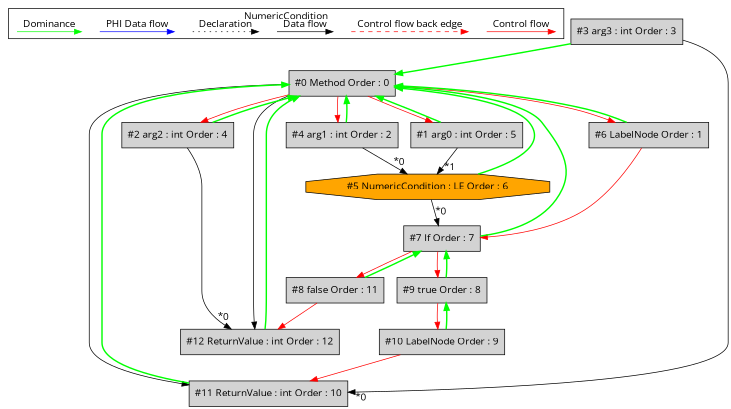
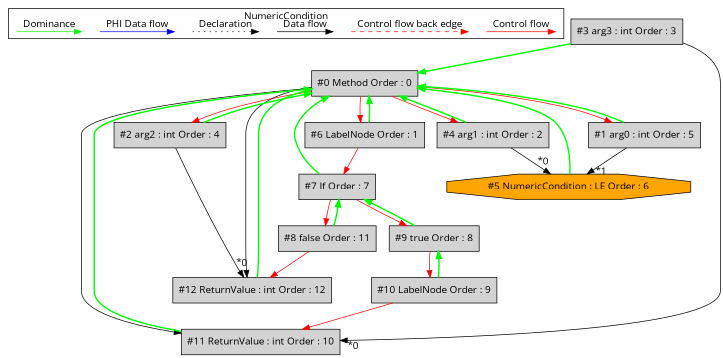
edge "#5 NumericCondition : LE Order : 6" -> "#7 If Order : 7": removed
